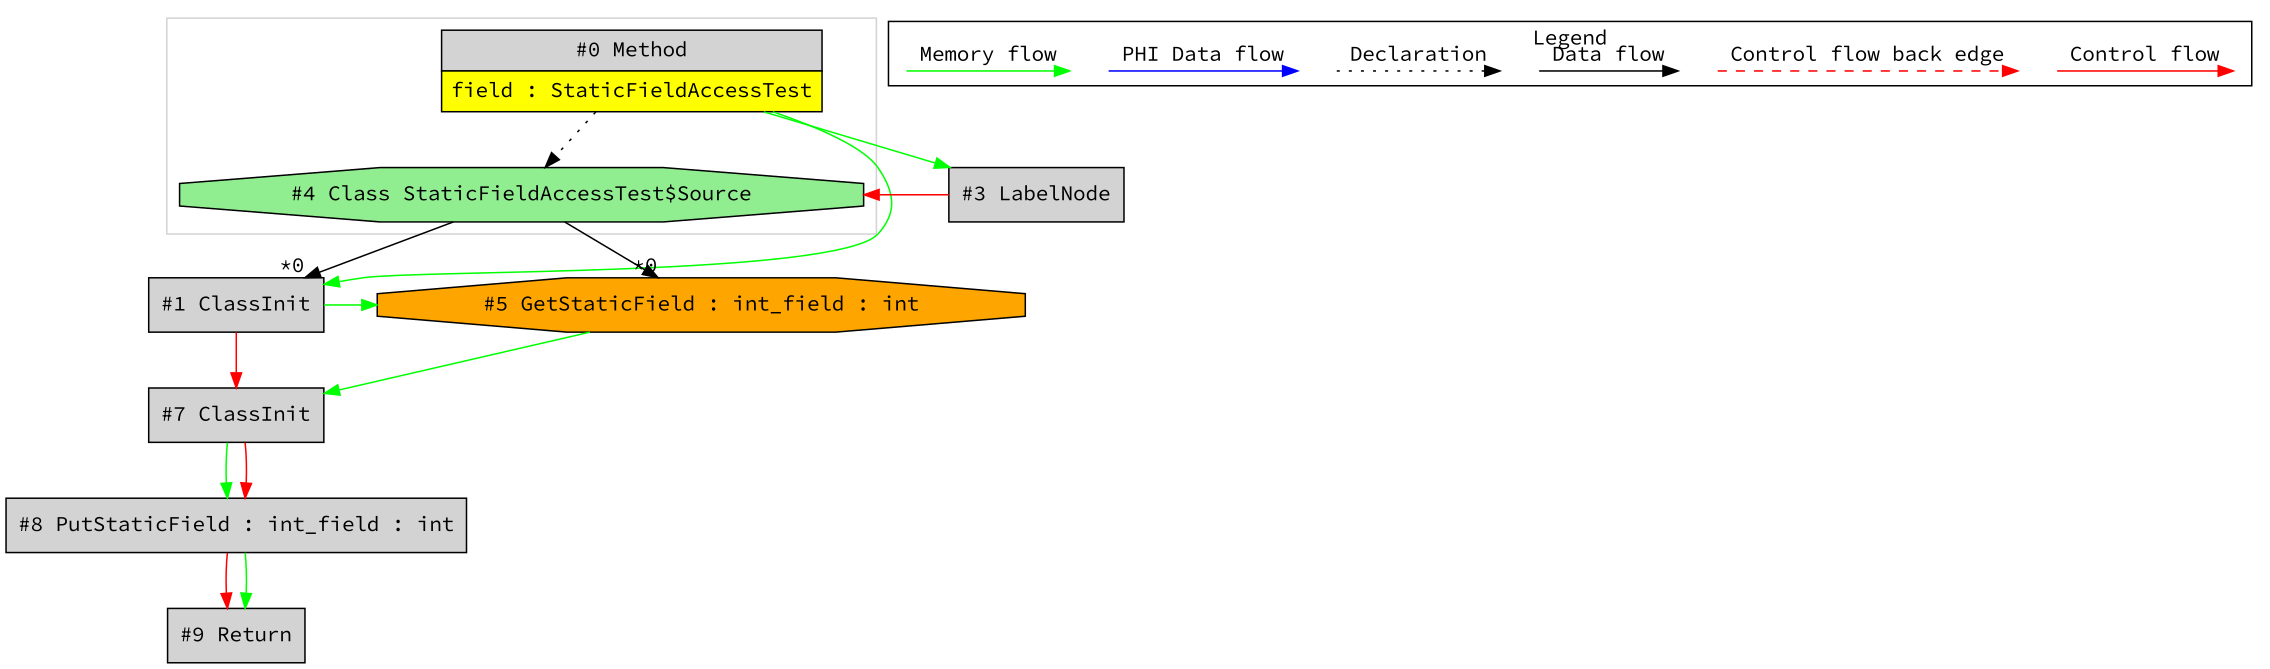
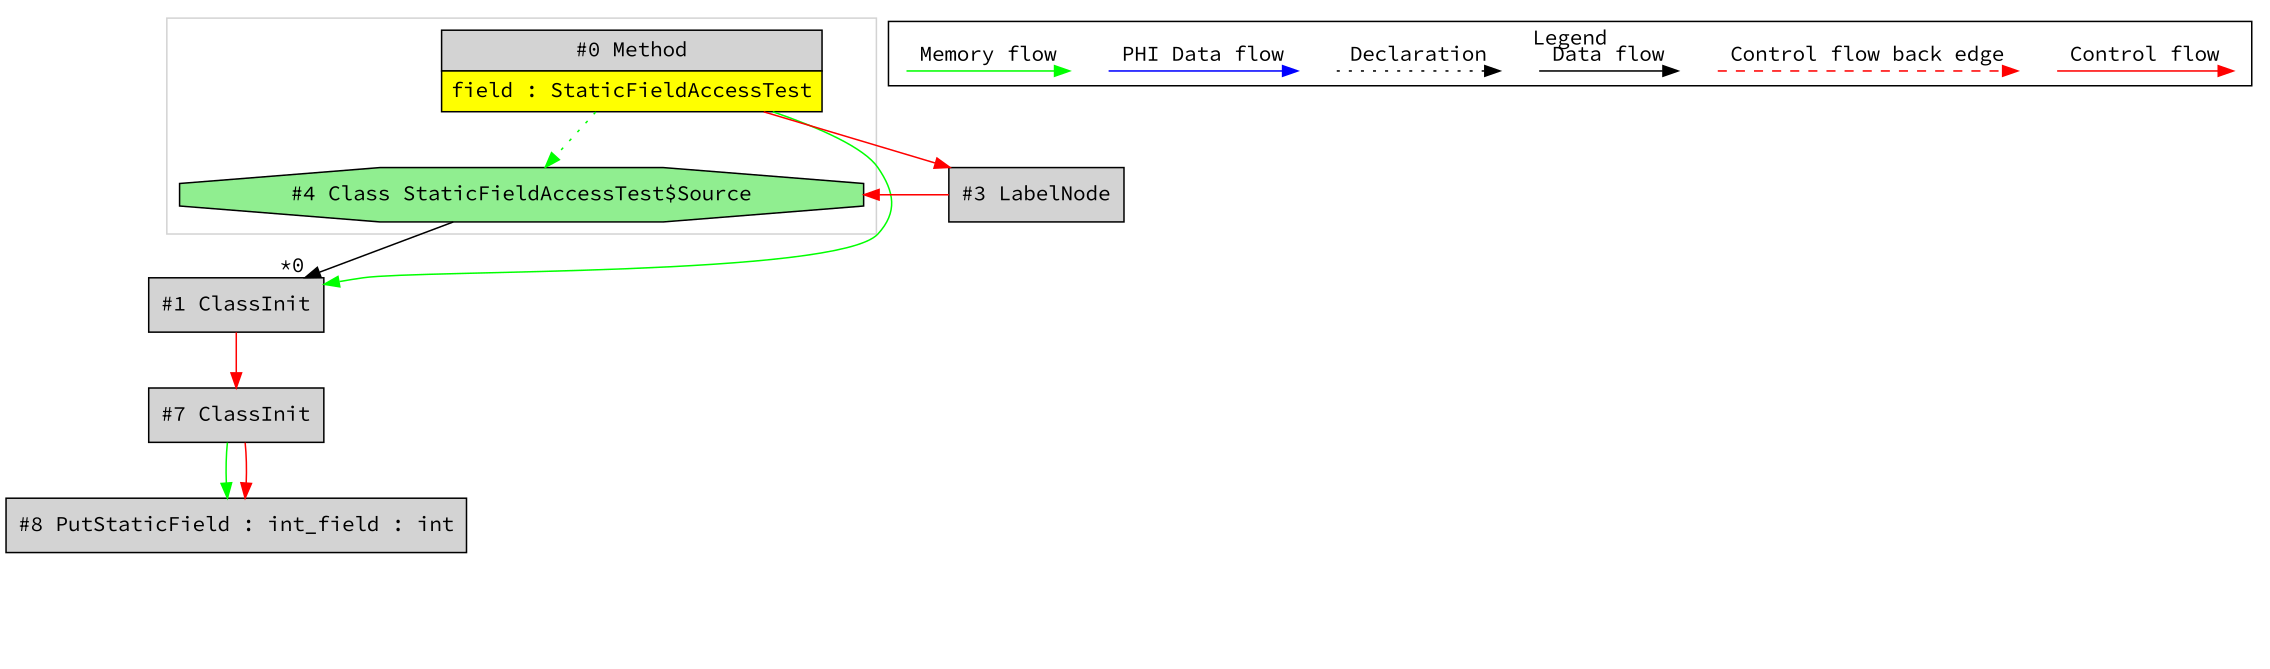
edge "#0 Method" -> "#4 Class StaticFieldAccessTest$Source": color black -> green
edge "#0 Method" -> "#3 LabelNode": color green -> red
node "#5 GetStaticField : int_field : int": removed
node "#9 Return": removed
